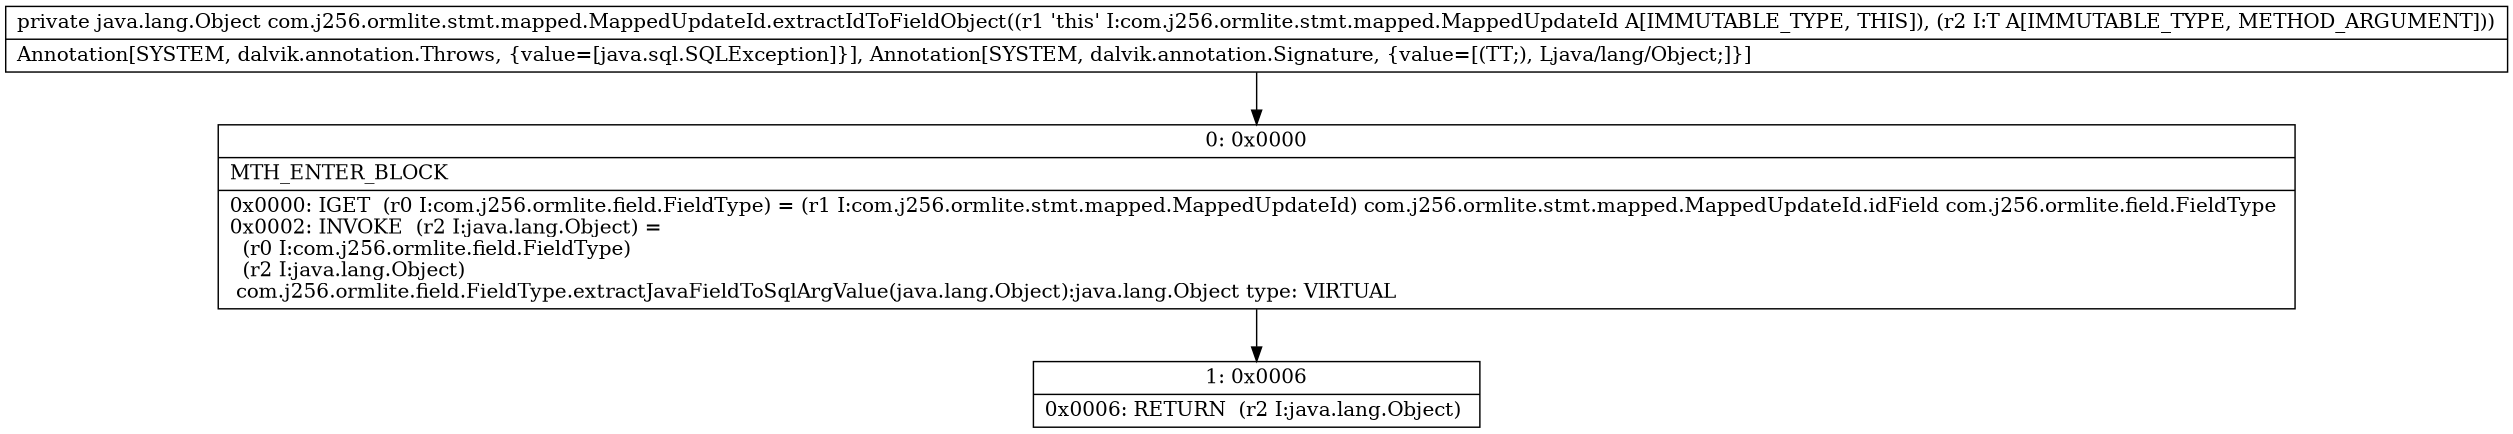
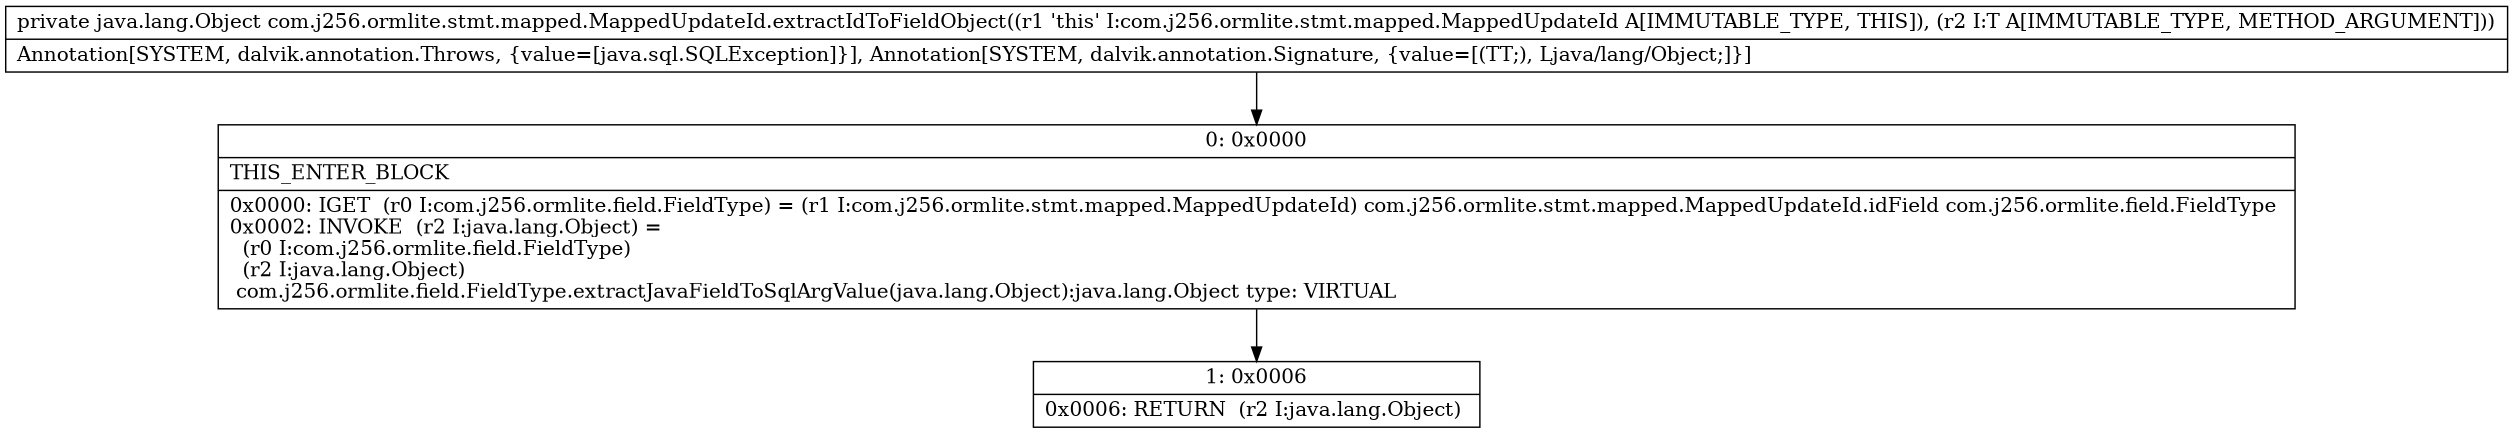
node "0: 0x0000": text "MTH_ENTER_BLOCK" -> "THIS_ENTER_BLOCK"
